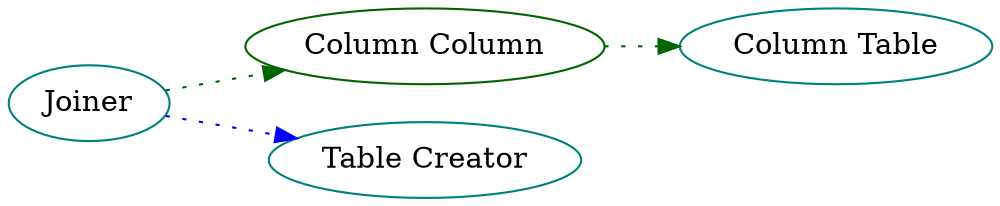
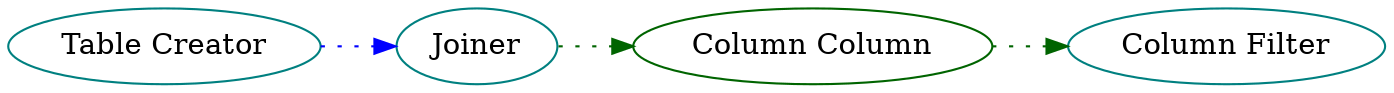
node "Column Table": label "Column Table" -> "Column Filter"
edge "Joiner" -> "Table Creator": reversed
